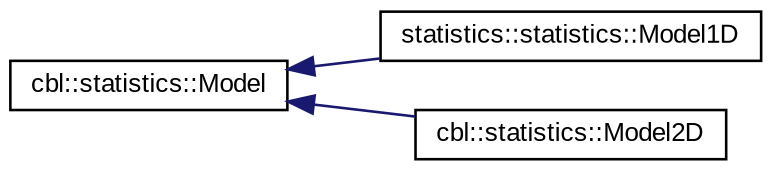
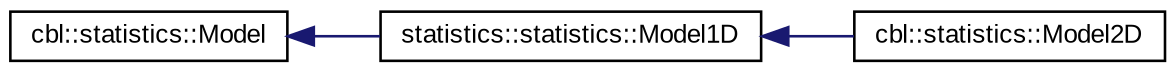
edge "cbl::statistics::Model2D" -> "cbl::statistics::Model": now "cbl::statistics::Model2D" -> "statistics::statistics::Model1D"
